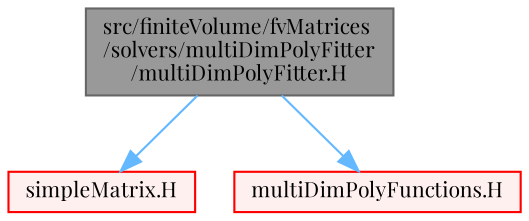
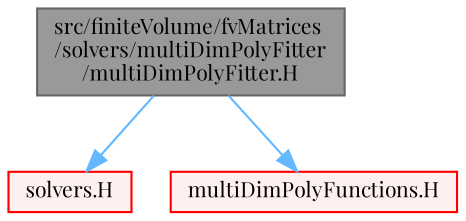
node "simpleMatrix.H": label "simpleMatrix.H" -> "solvers.H"
